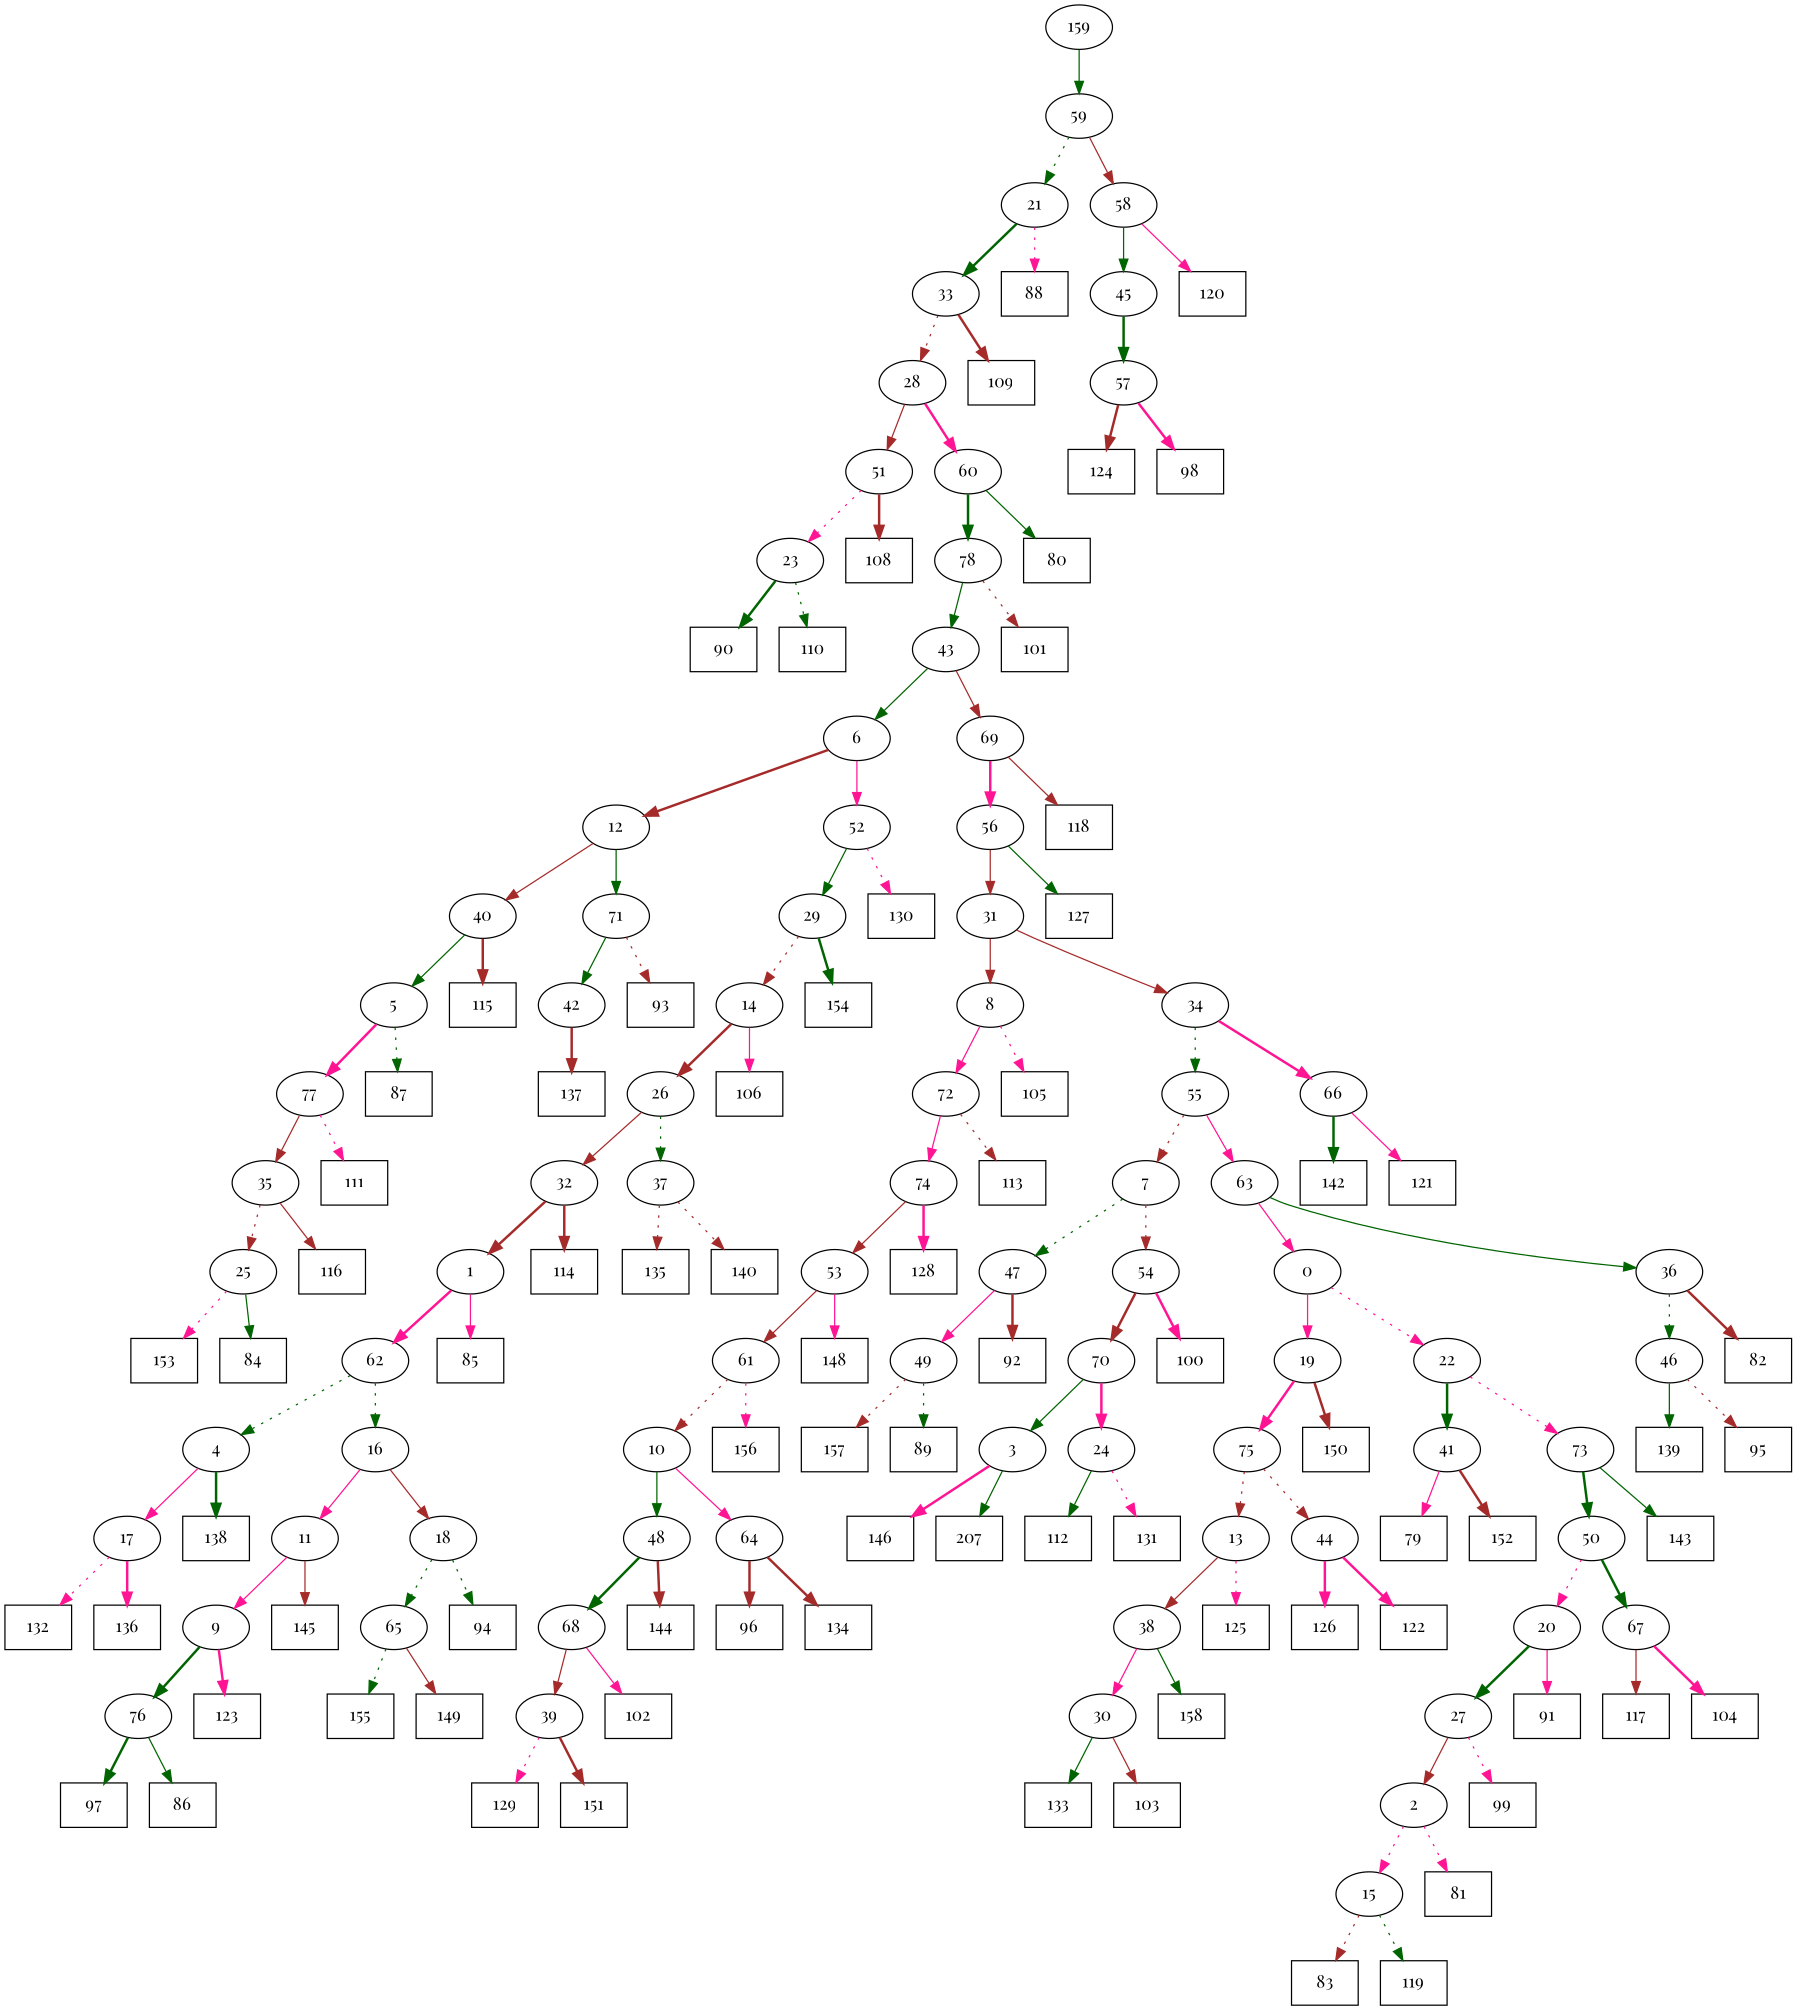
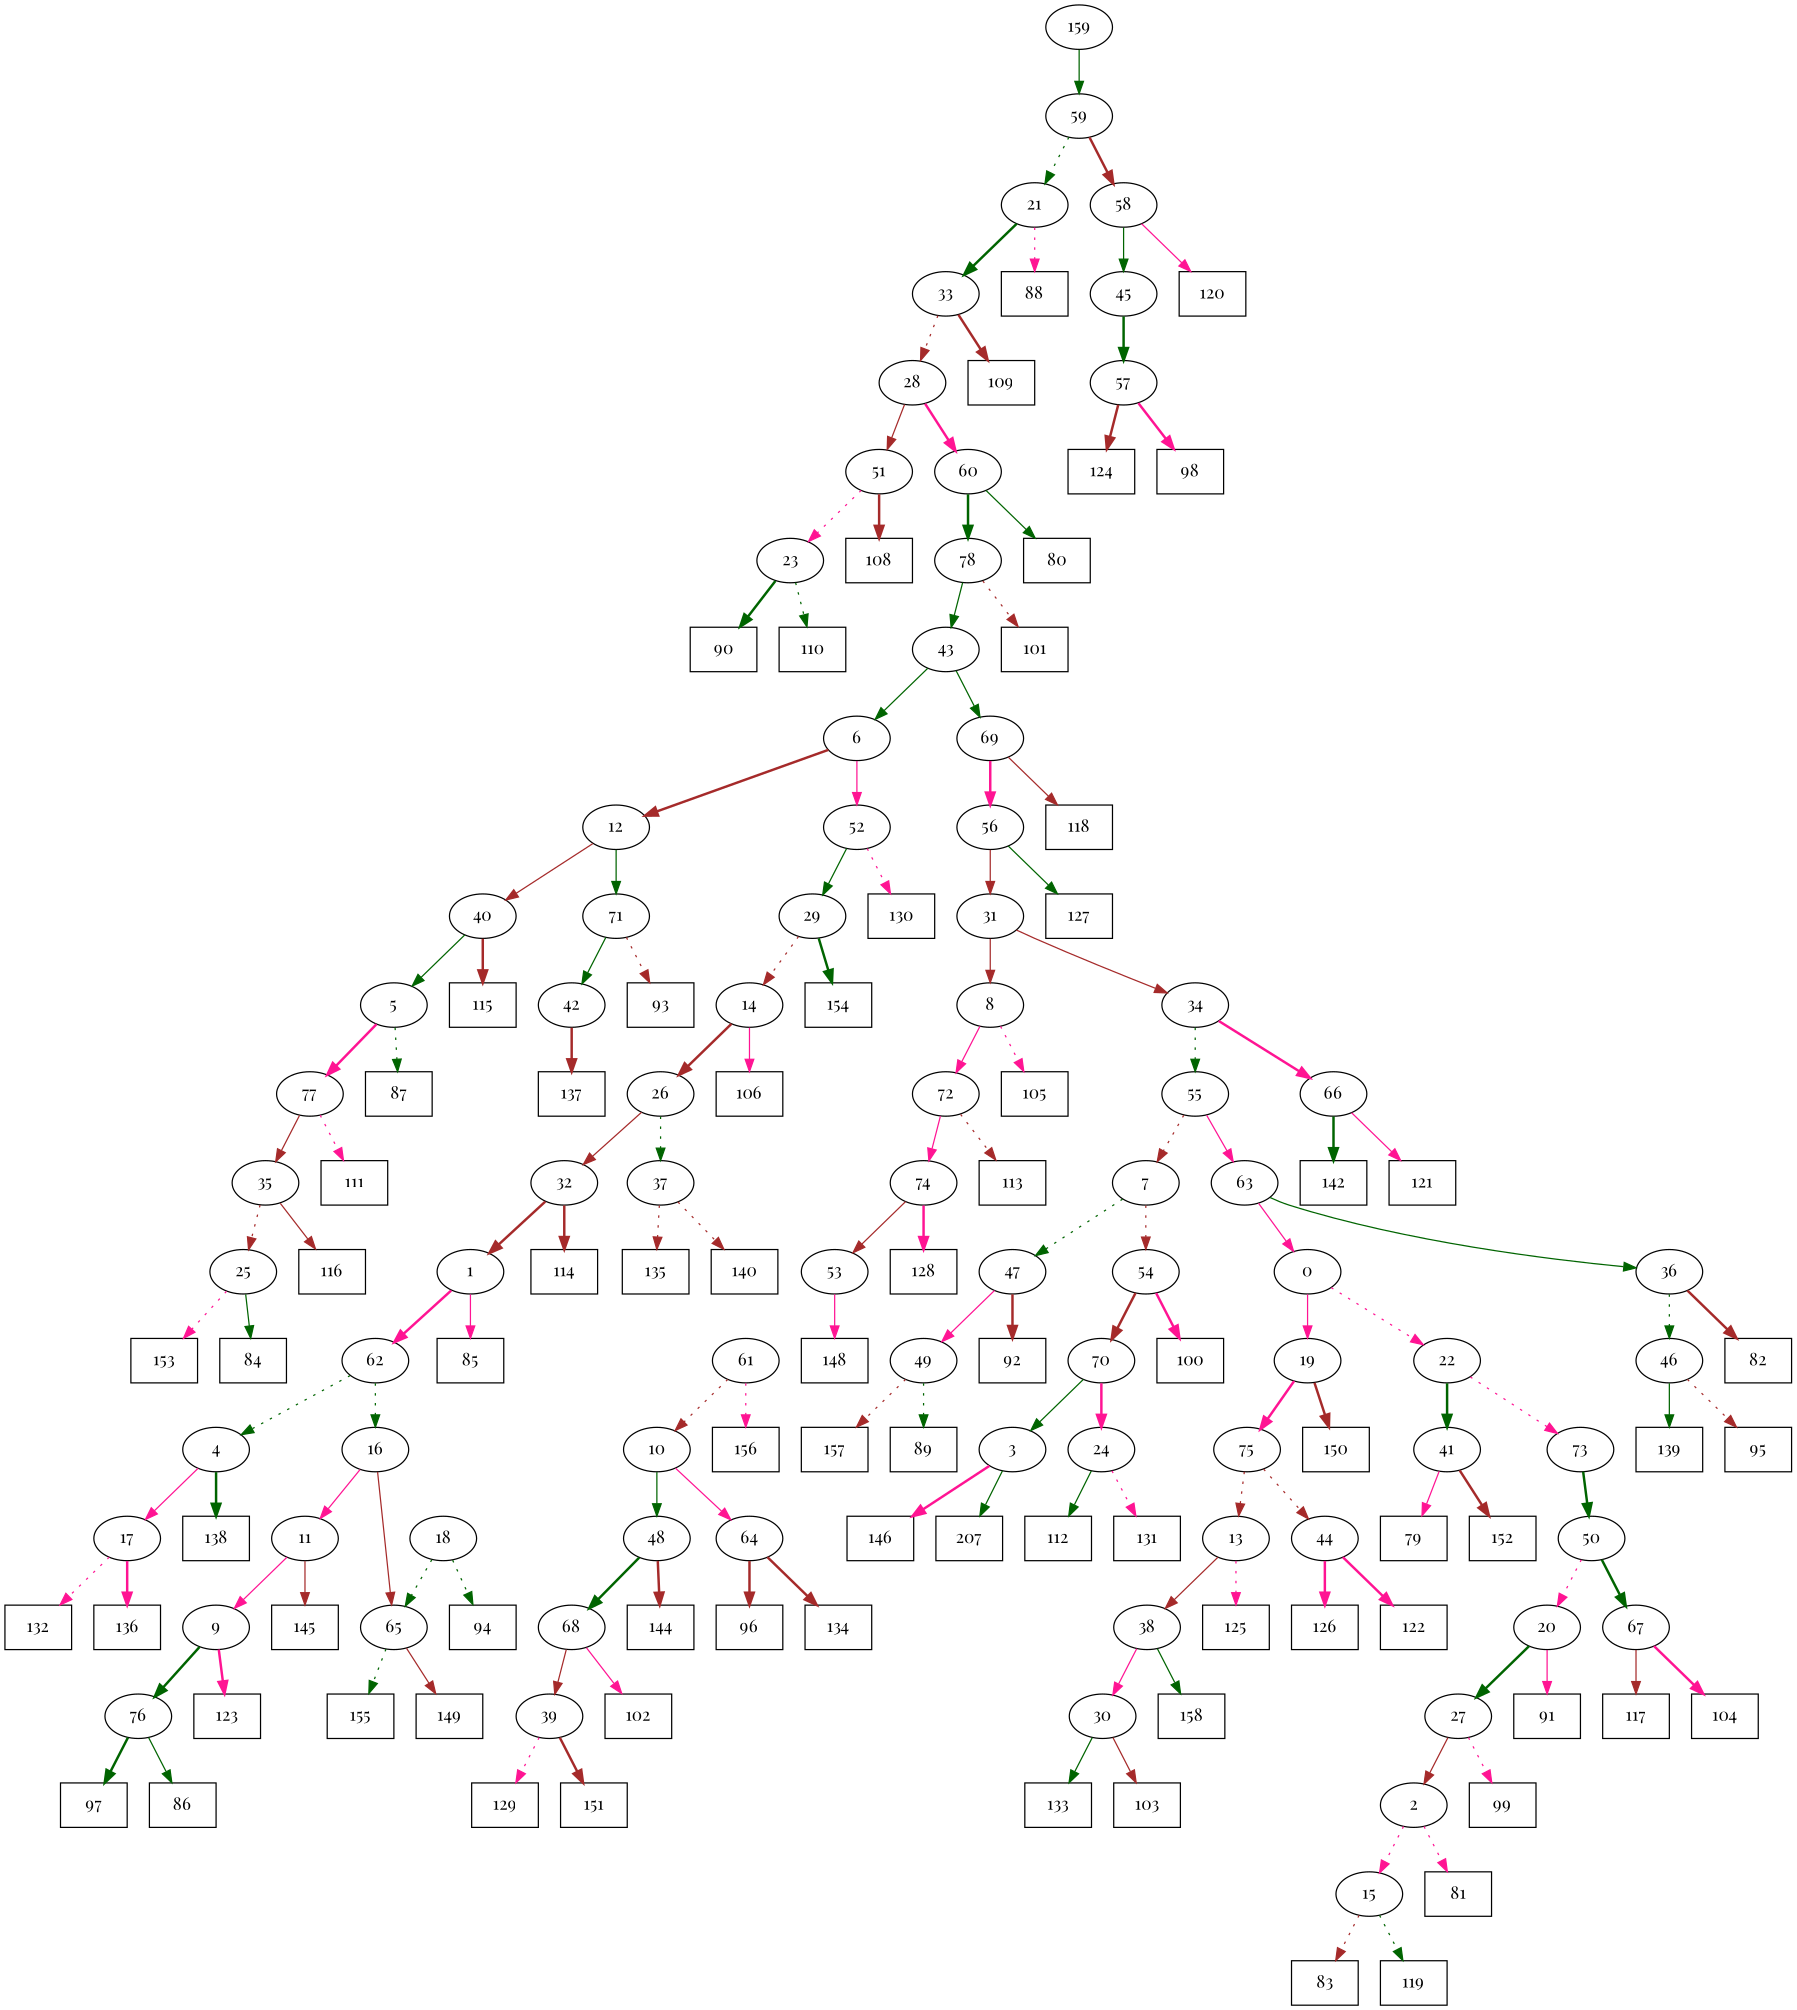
edge "59" -> "58": style solid -> bold
edge "43" -> "69": color brown -> darkgreen
edge "53" -> "61": removed
edge "16" -> "18": now "16" -> "65"
node "143": removed
